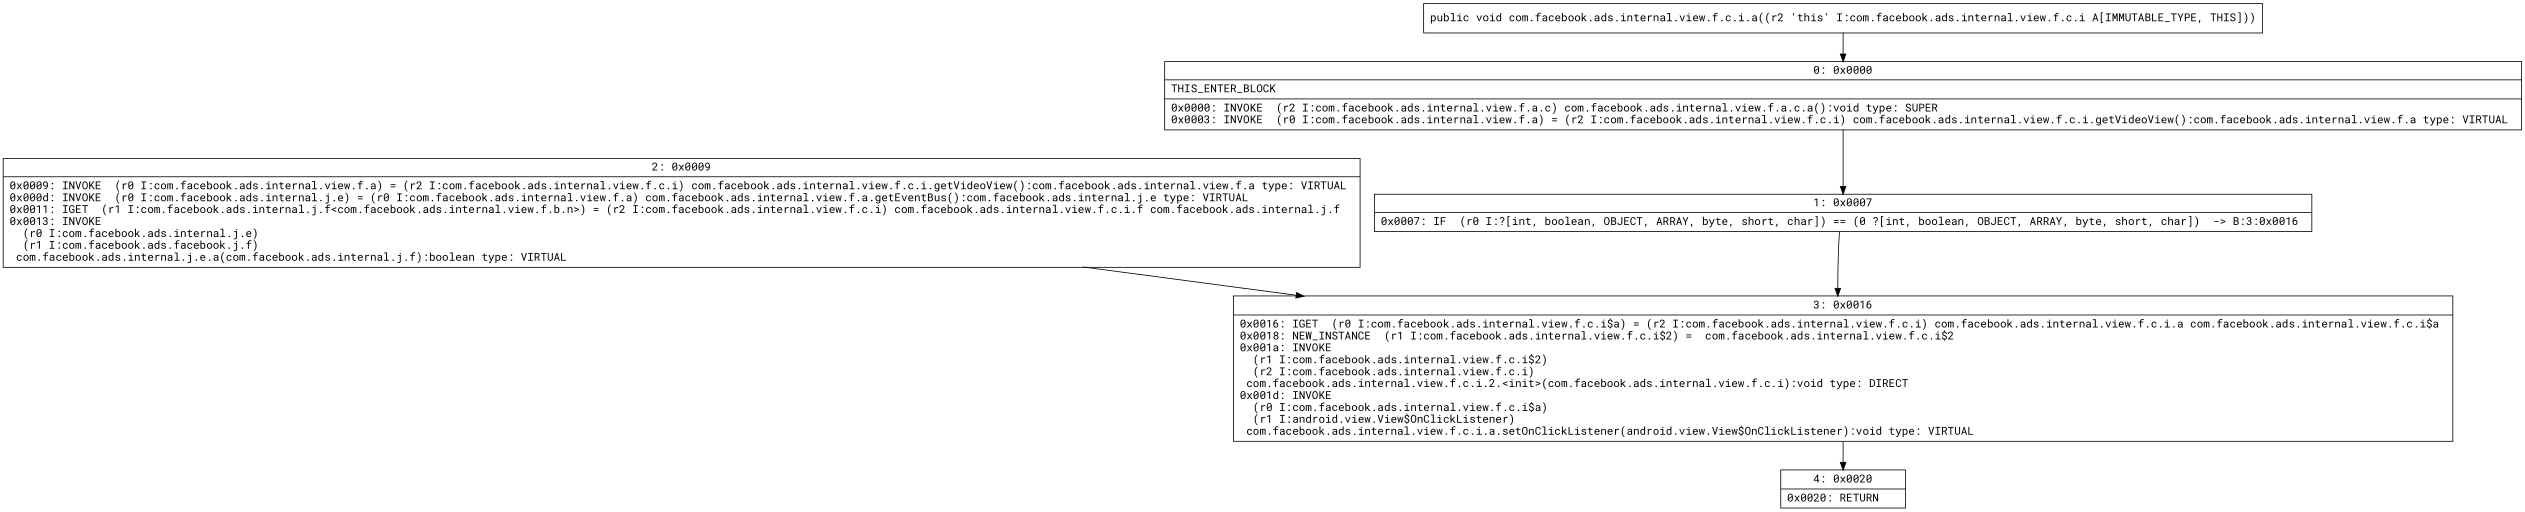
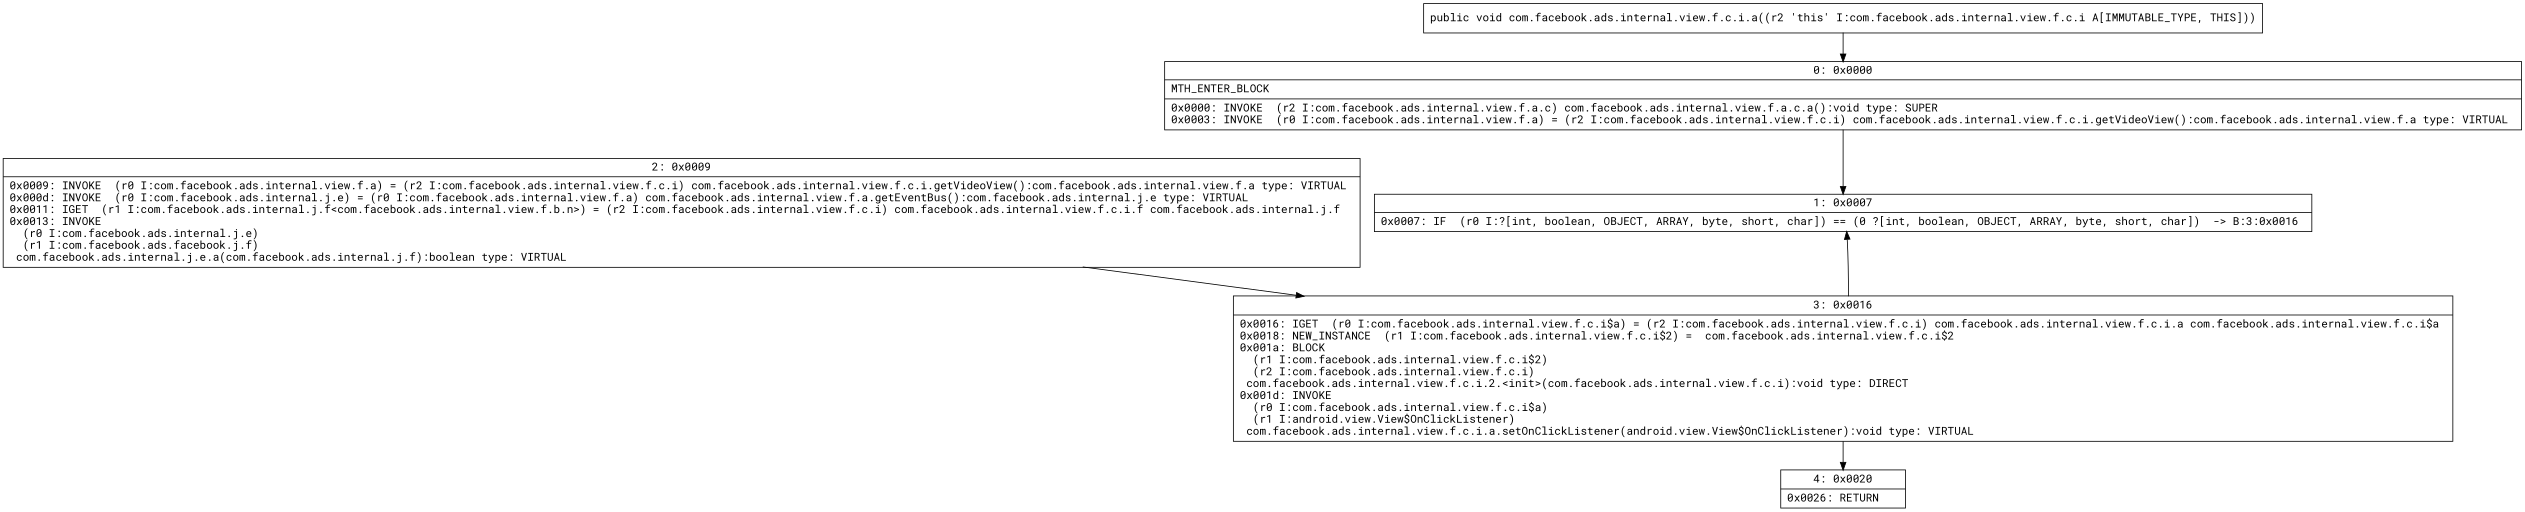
node "0: 0x0000": text "THIS_ENTER_BLOCK" -> "MTH_ENTER_BLOCK"
edge "1: 0x0007" -> "3: 0x0016": reversed
node "3: 0x0016": text "0x001a: INVOKE" -> "0x001a: BLOCK"
node "4: 0x0020": text "0x0020: RETURN" -> "0x0026: RETURN"
